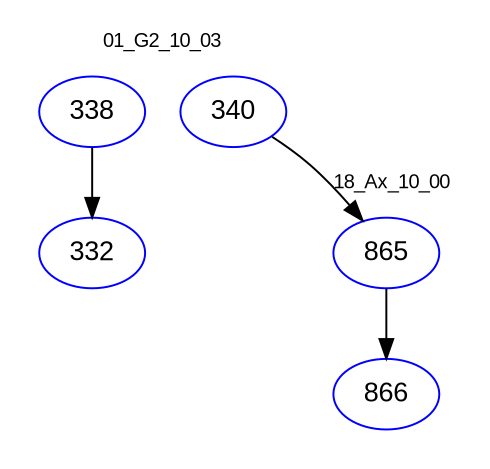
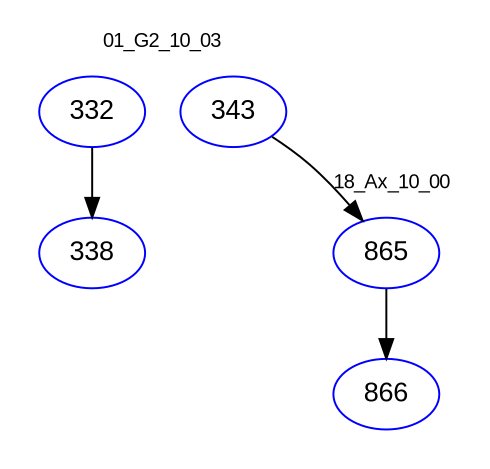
node "340": label "340" -> "343"
edge "338" -> "332": reversed
